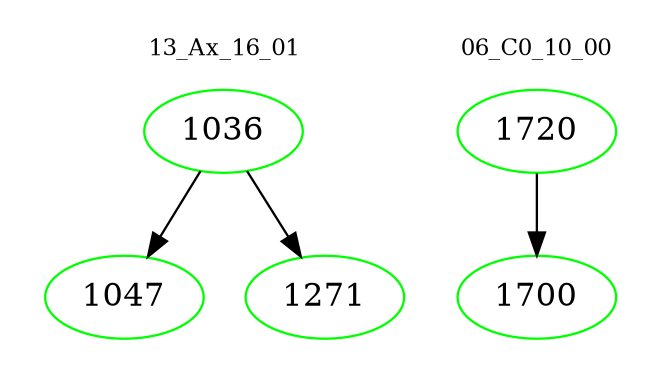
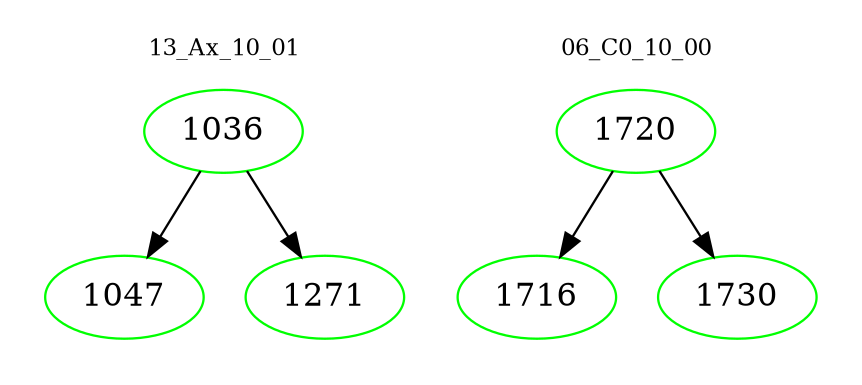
cluster "13_Ax_16_01": label "13_Ax_16_01" -> "13_Ax_10_01"
node "1716": added
node "1700": label "1700" -> "1730"
